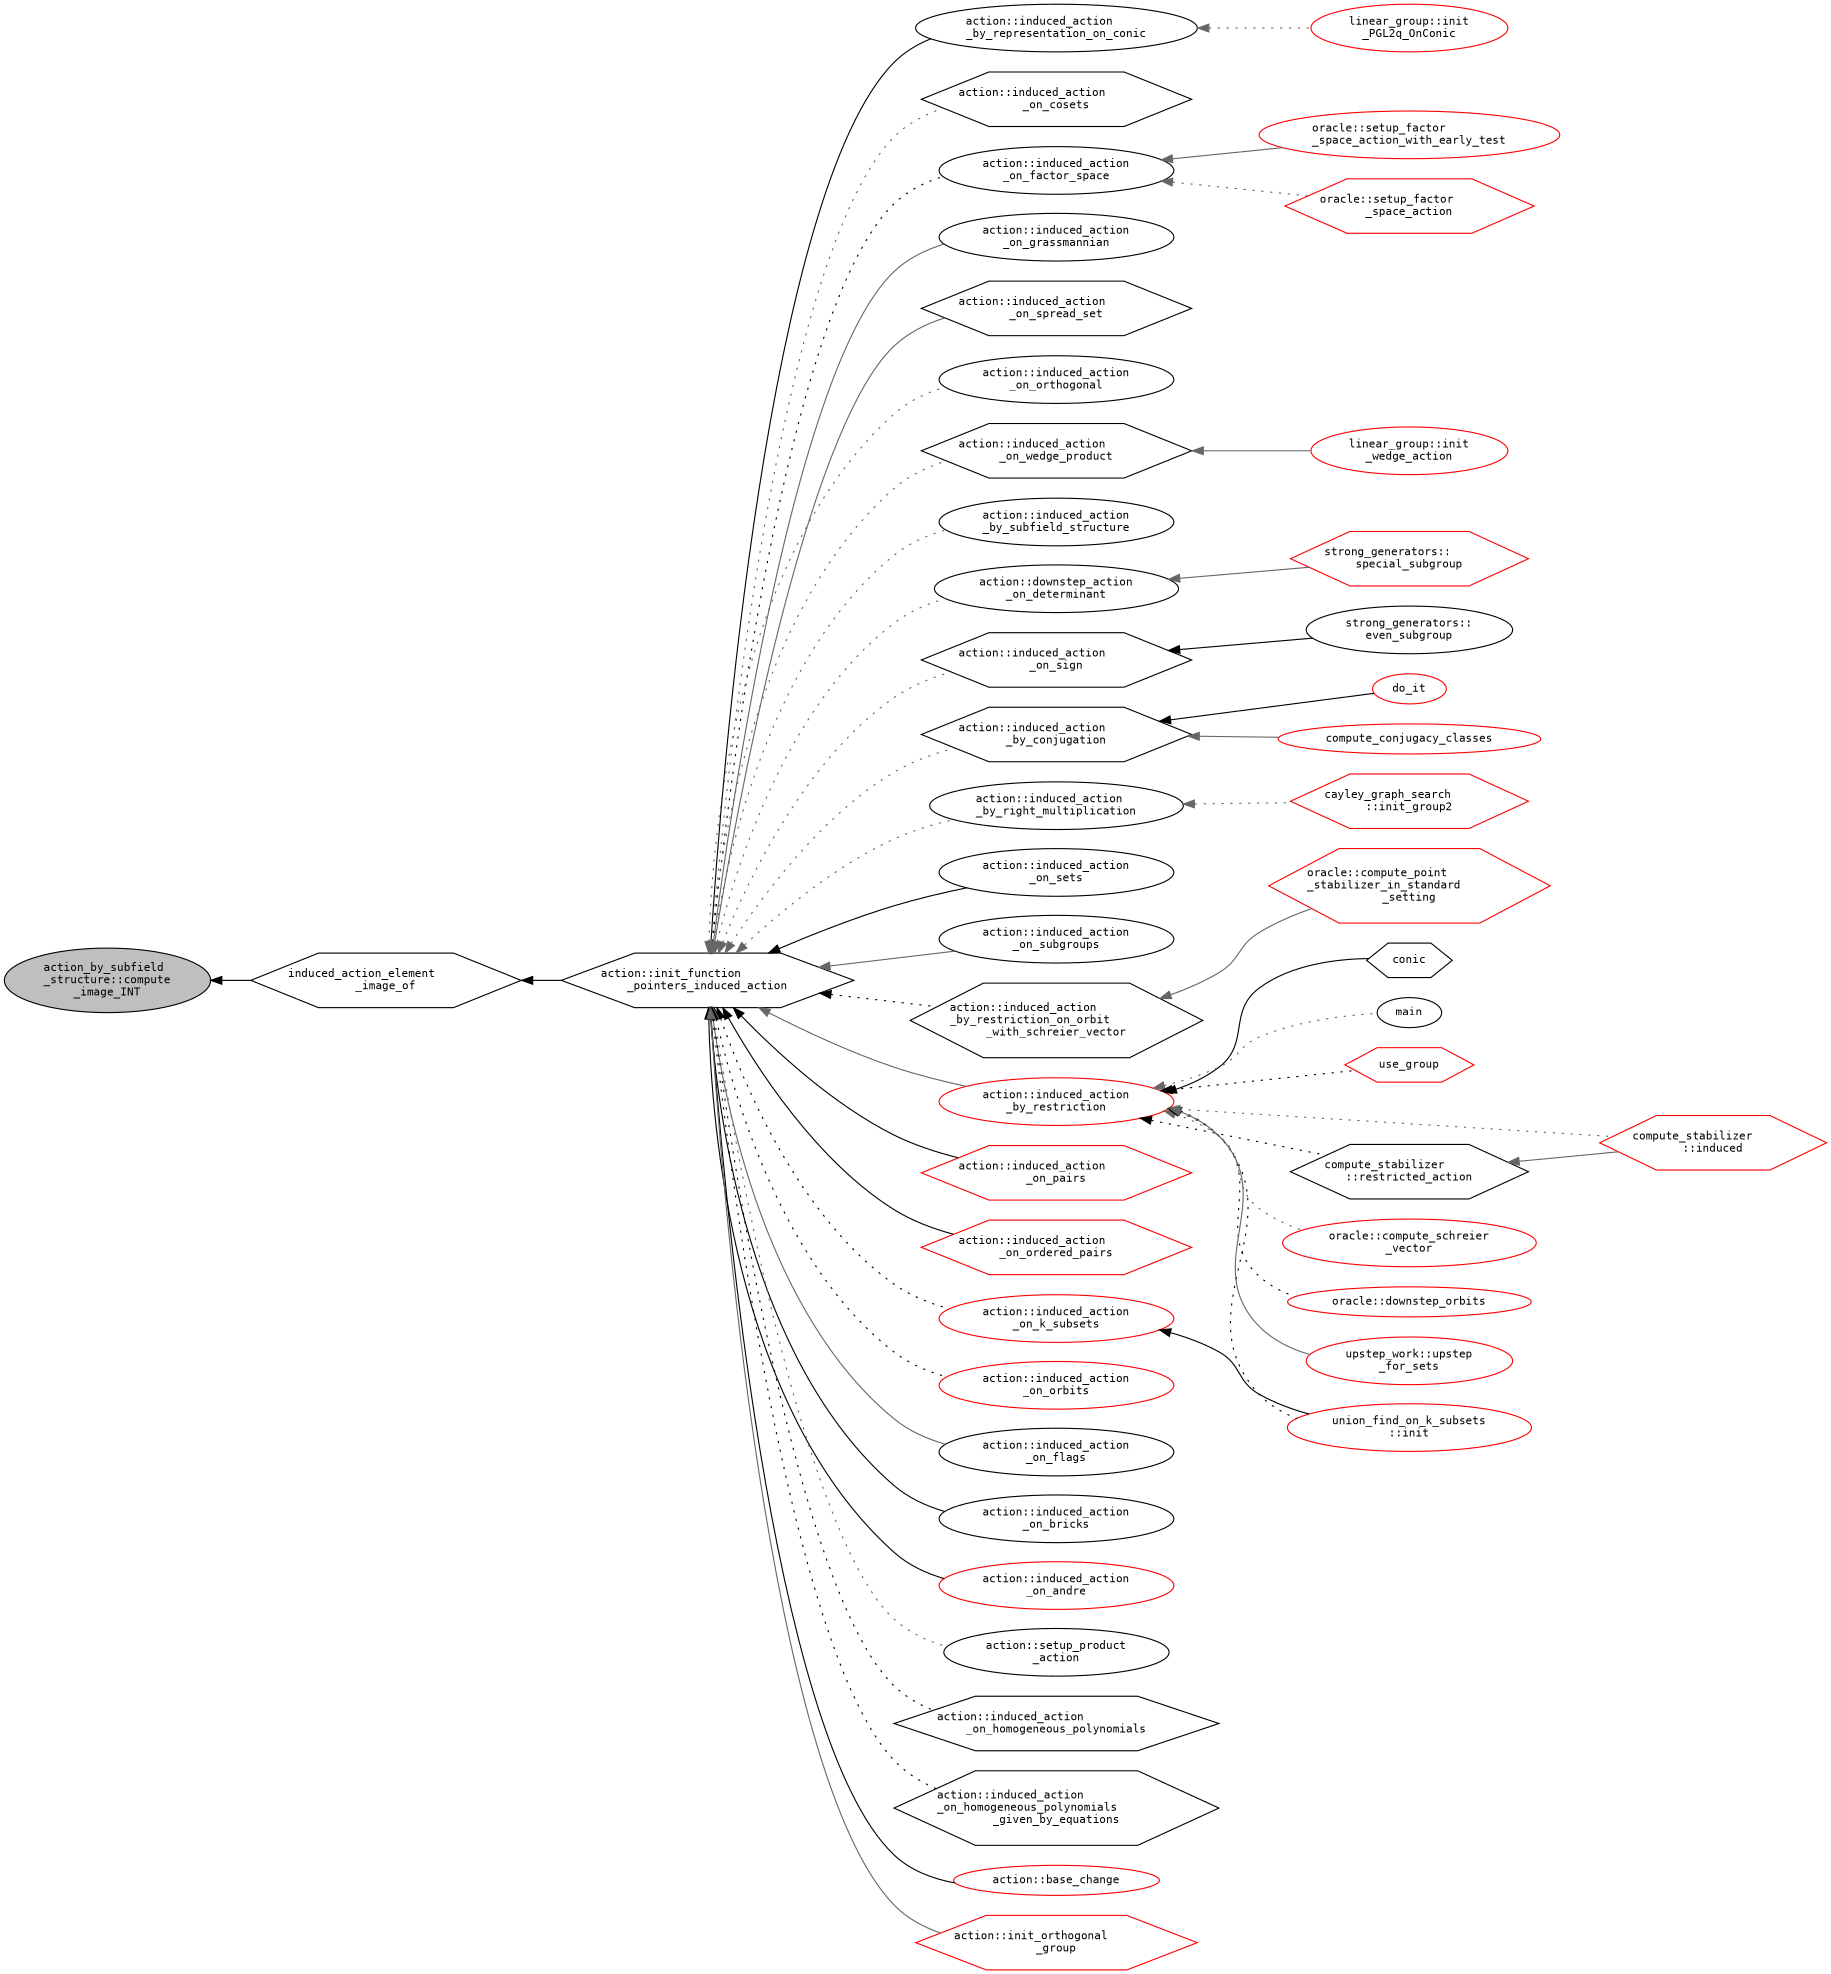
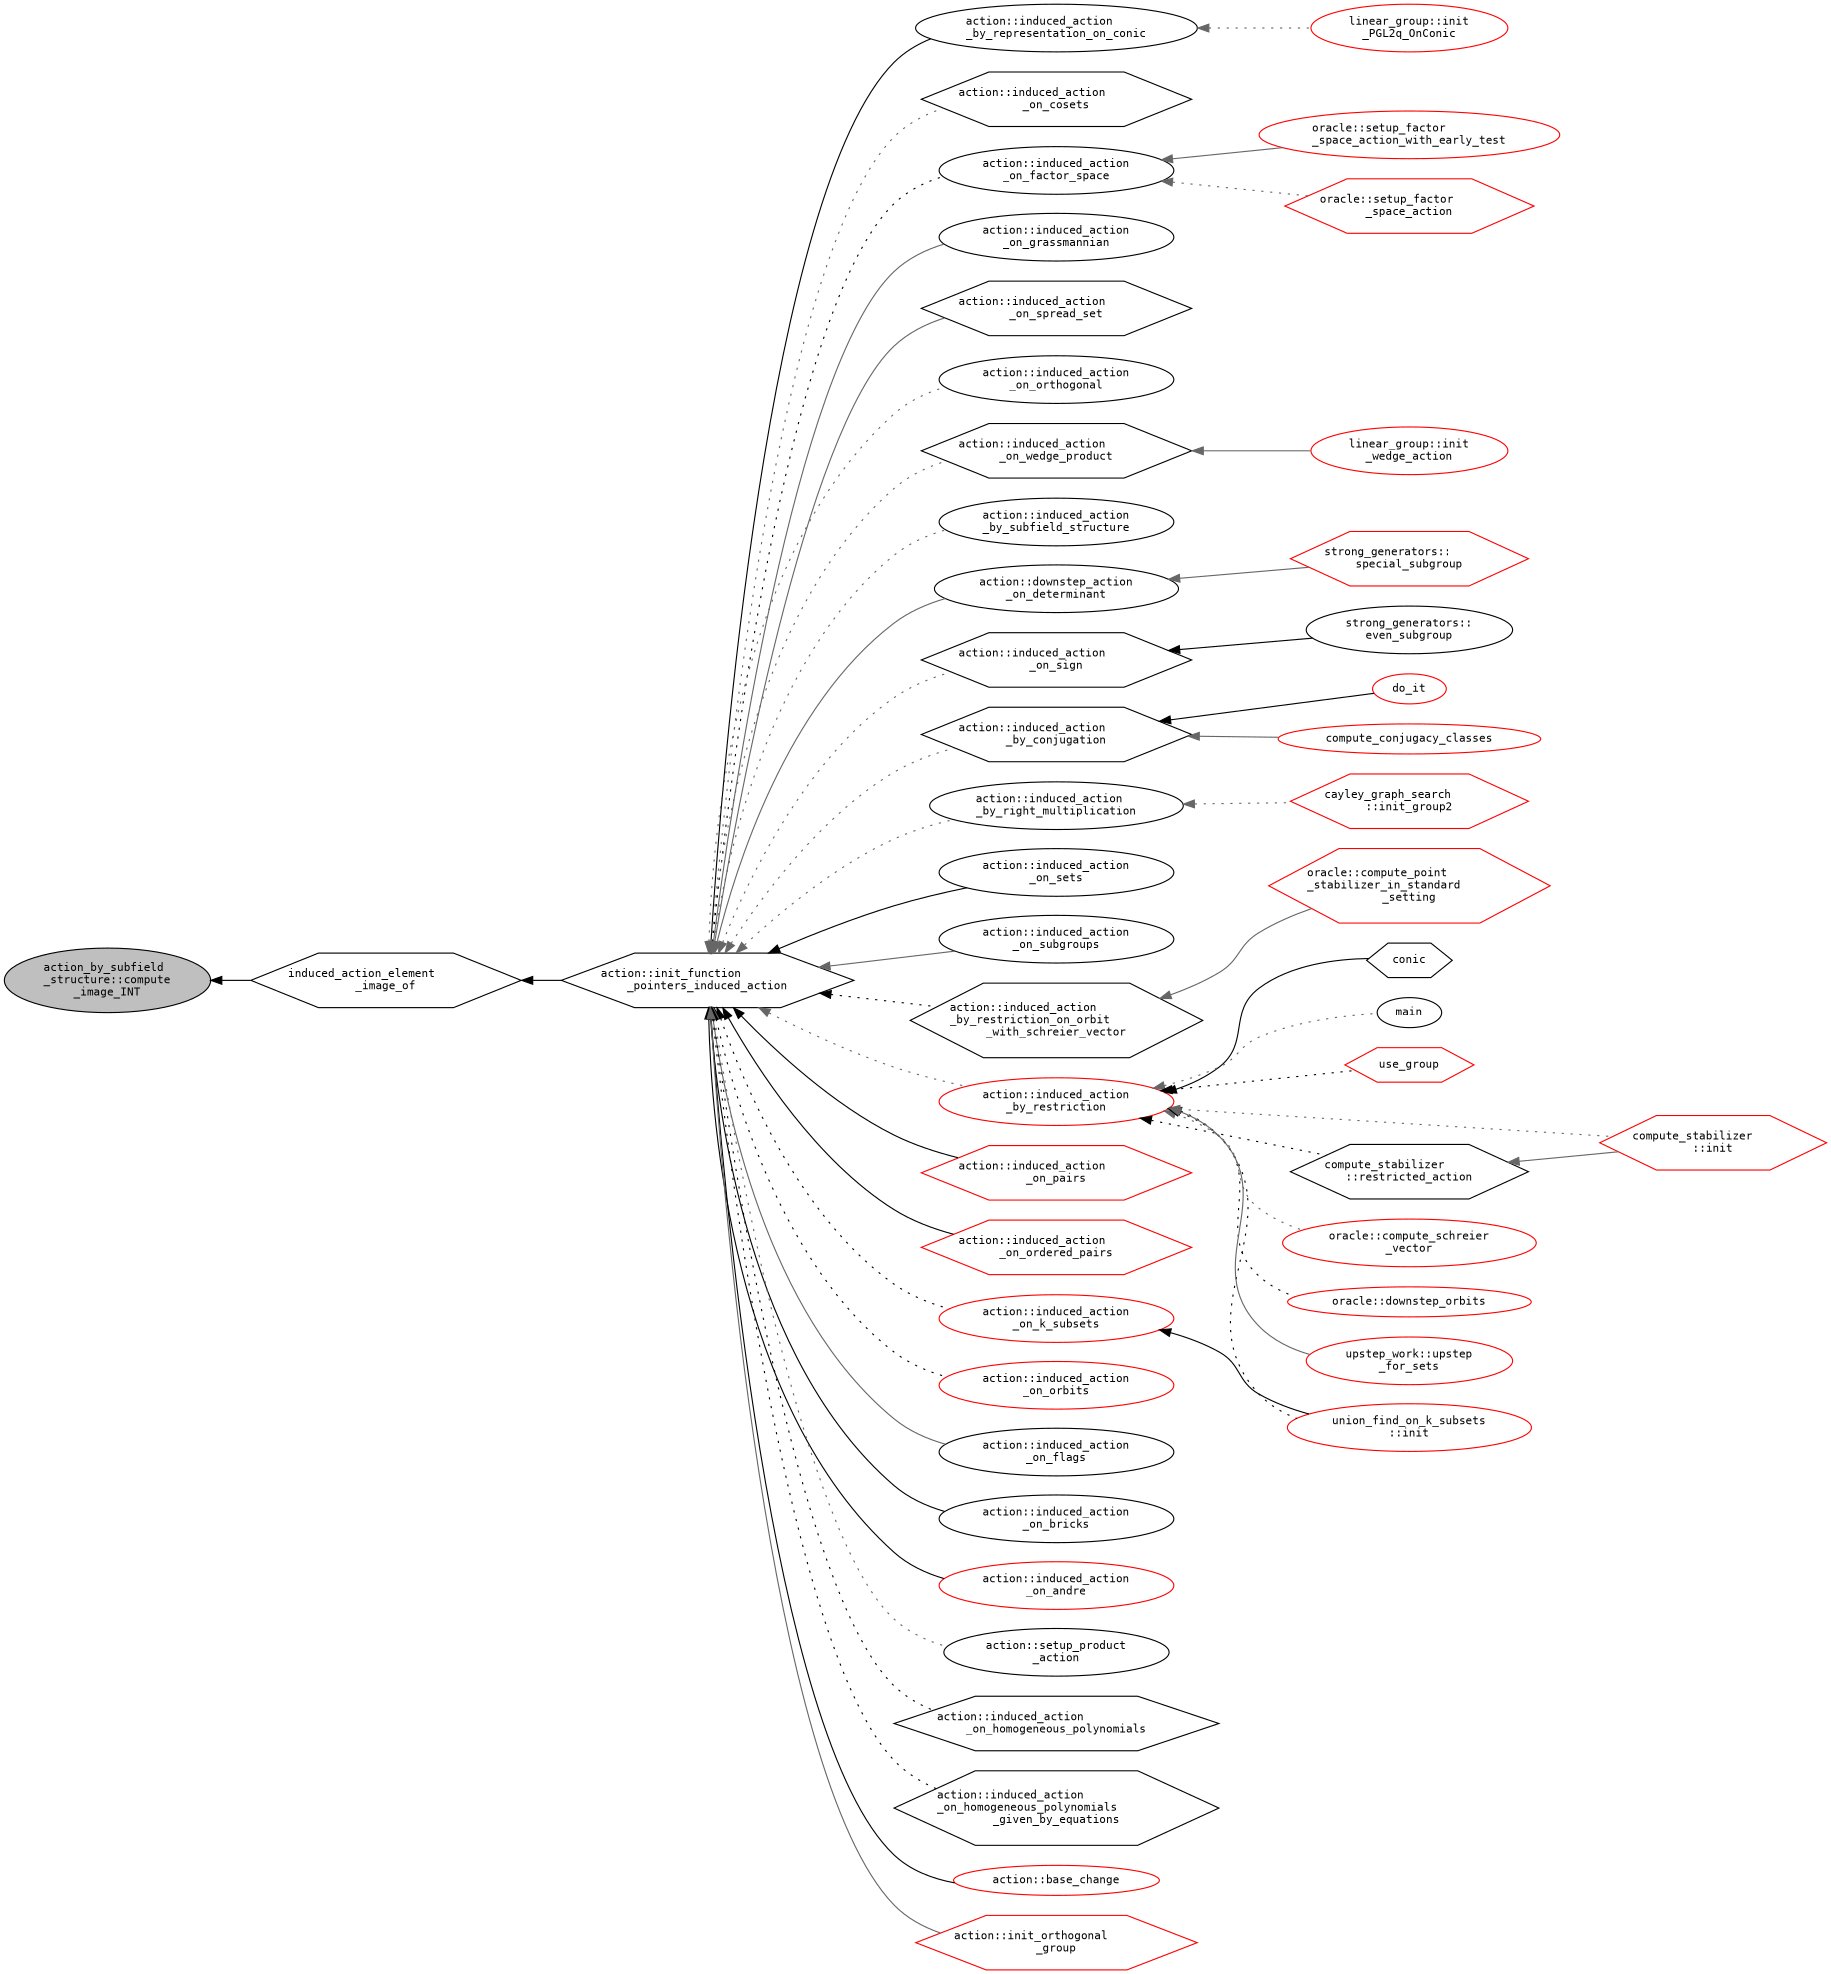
edge "action::downstep_action _on_determinant" -> "action::init_function _pointers_induced_action": style dotted -> solid
edge "action::induced_action _by_restriction" -> "action::init_function _pointers_induced_action": style solid -> dotted
node "compute_stabilizer ::induced": label "compute_stabilizer ::induced" -> "compute_stabilizer ::init"
